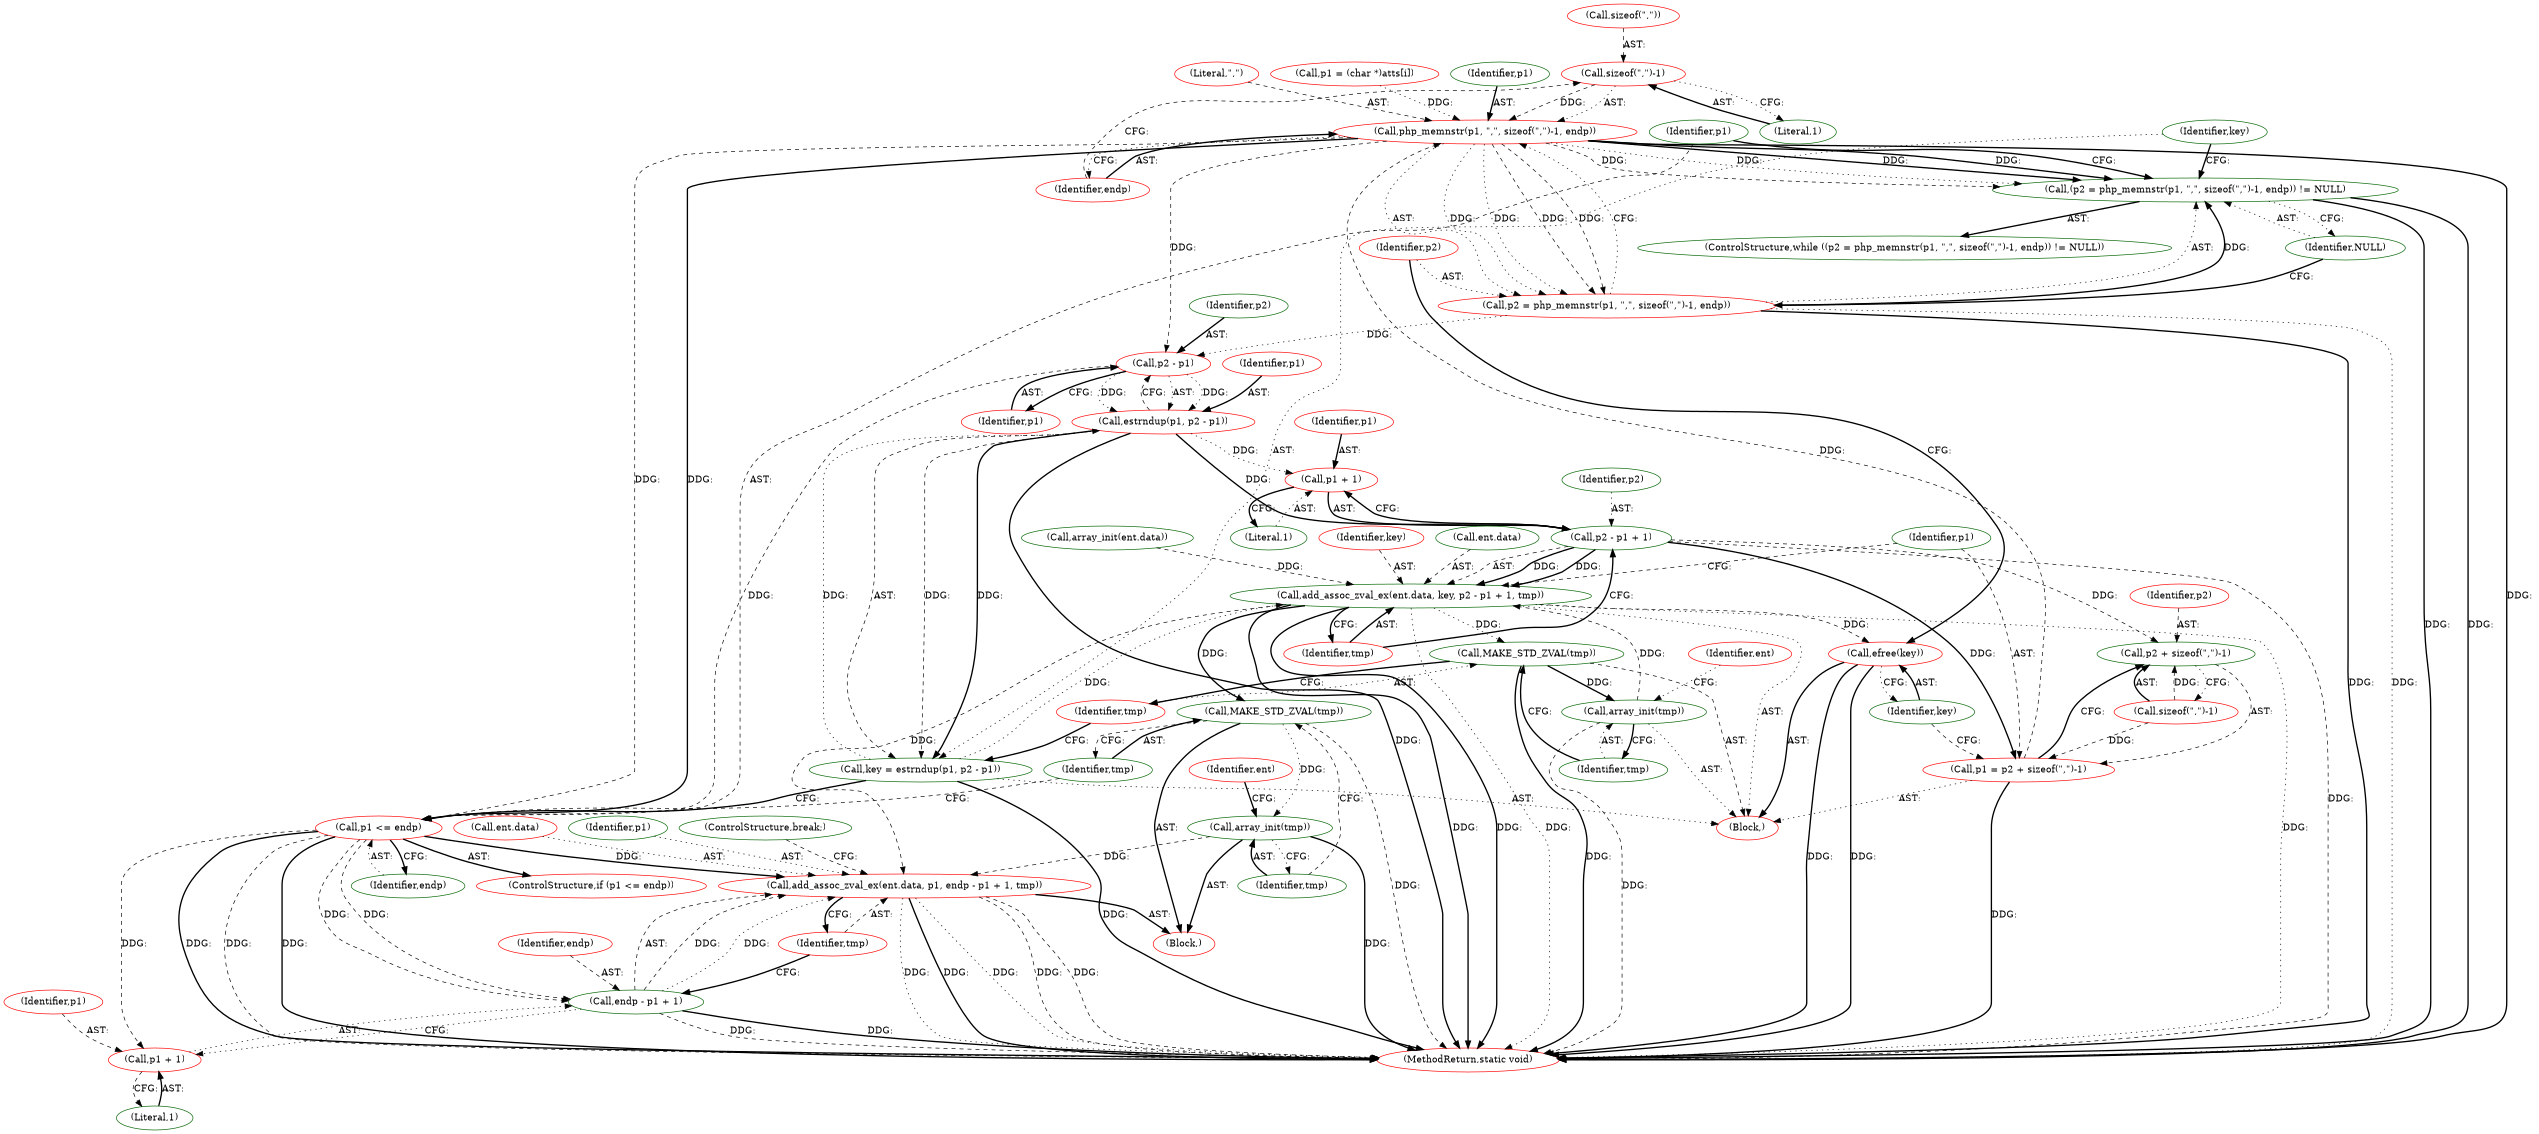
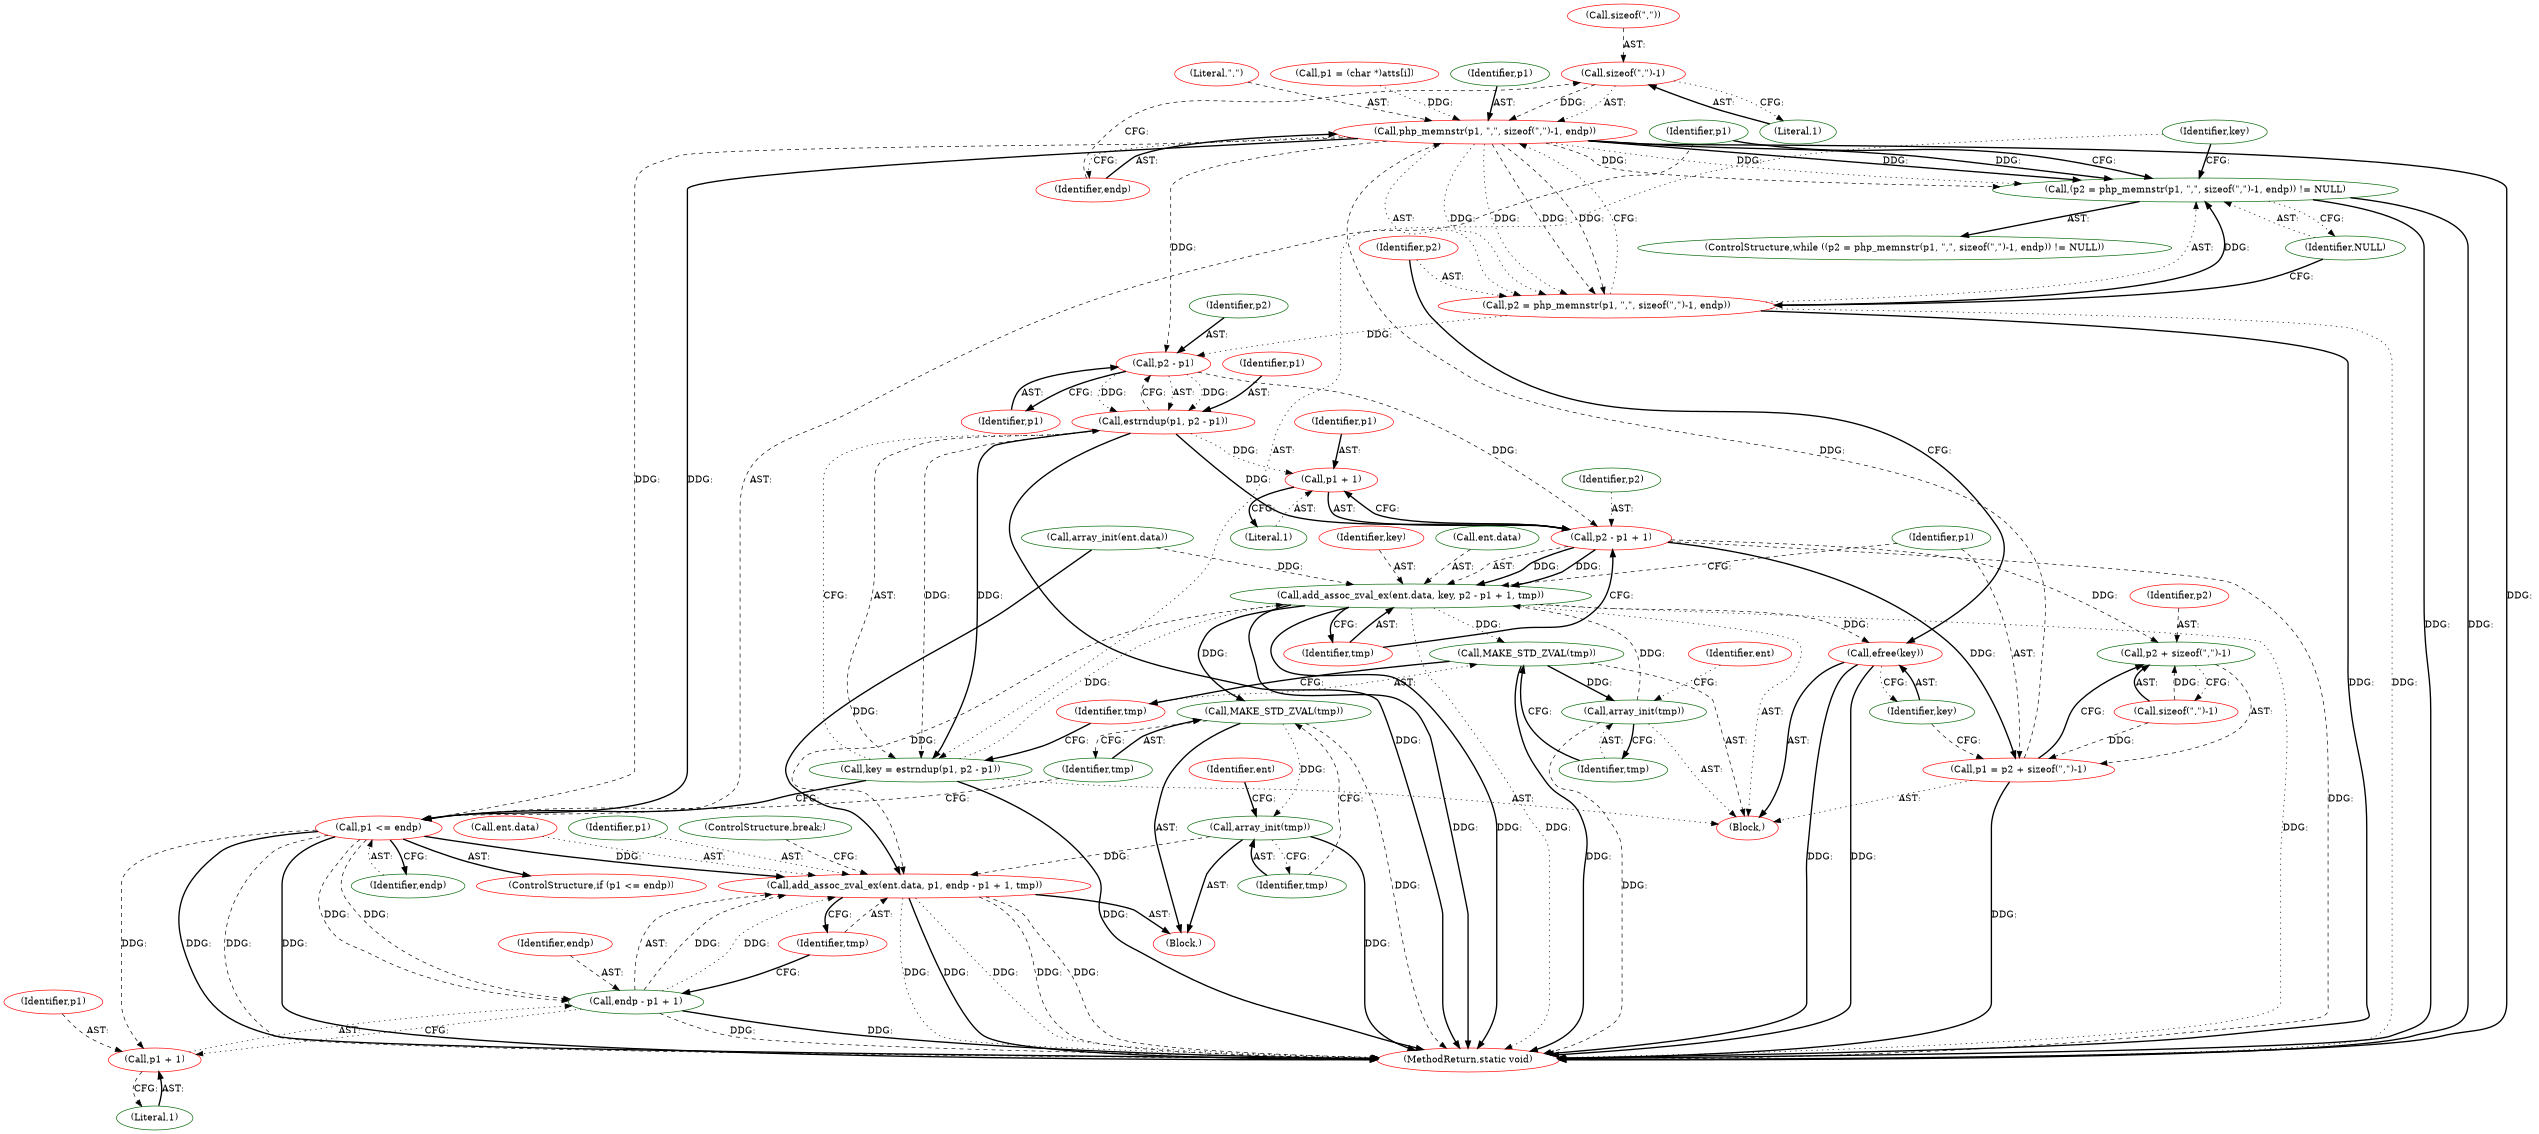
node "(Call,p2 - p1 + 1)": color darkgreen -> red
edge "(Call,p2 - p1)" -> "(Call,p1 <= endp)": now "(Call,p2 - p1)" -> "(Call,p2 - p1 + 1)"
edge "(Call,key = estrndup(p1, p2 - p1))" -> "(Call,estrndup(p1, p2 - p1))": label "DDG: " -> "CFG: "
edge "(Call,array_init(ent.data))" -> "(Call,add_assoc_zval_ex(ent.data, p1, endp - p1 + 1, tmp))": added, label "DDG:"
